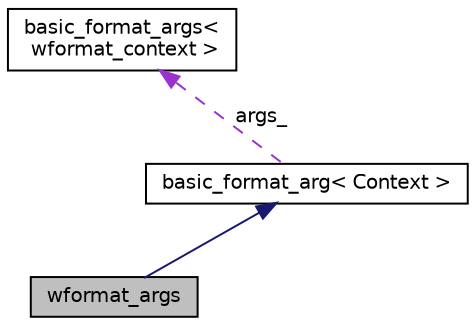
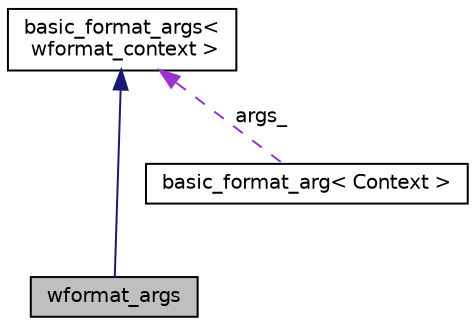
edge "wformat_args" -> "basic_format_arg< Context >": now "wformat_args" -> "basic_format_args< wformat_context >"
